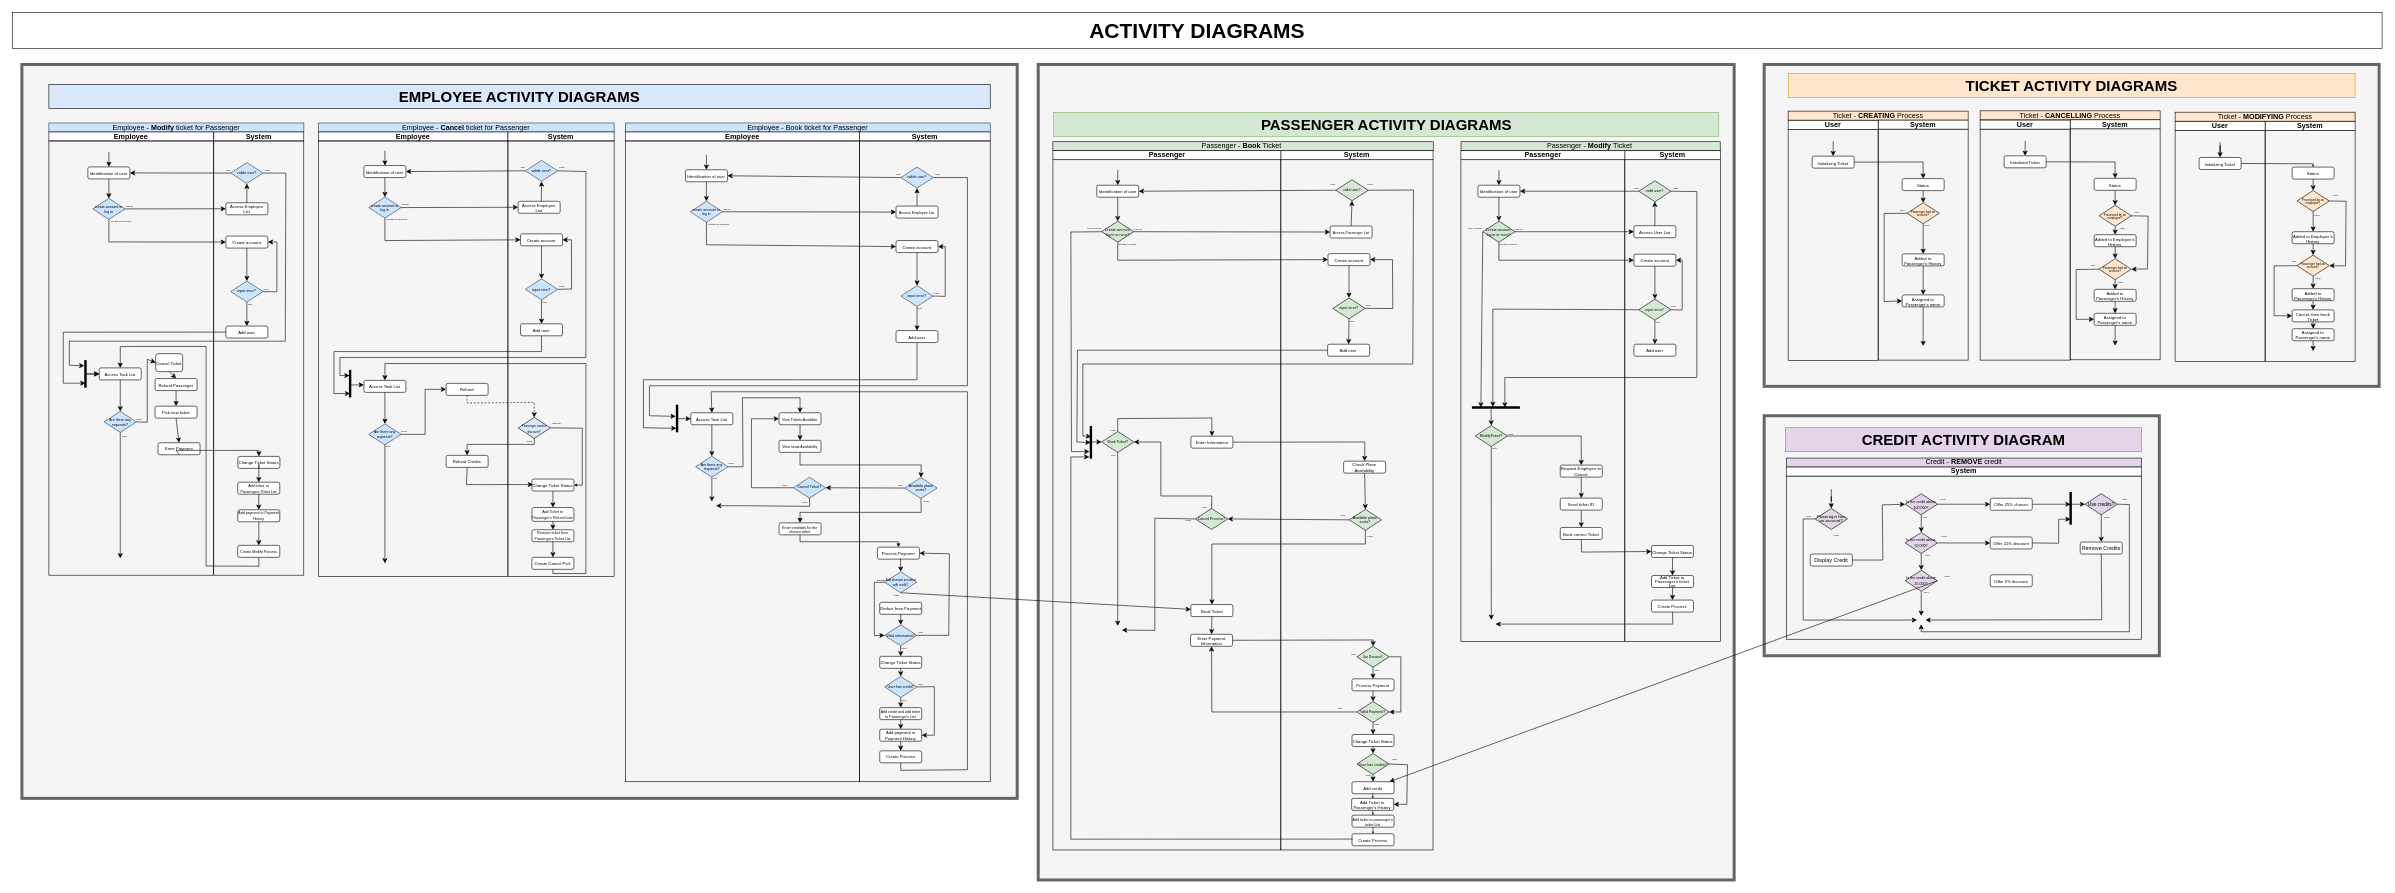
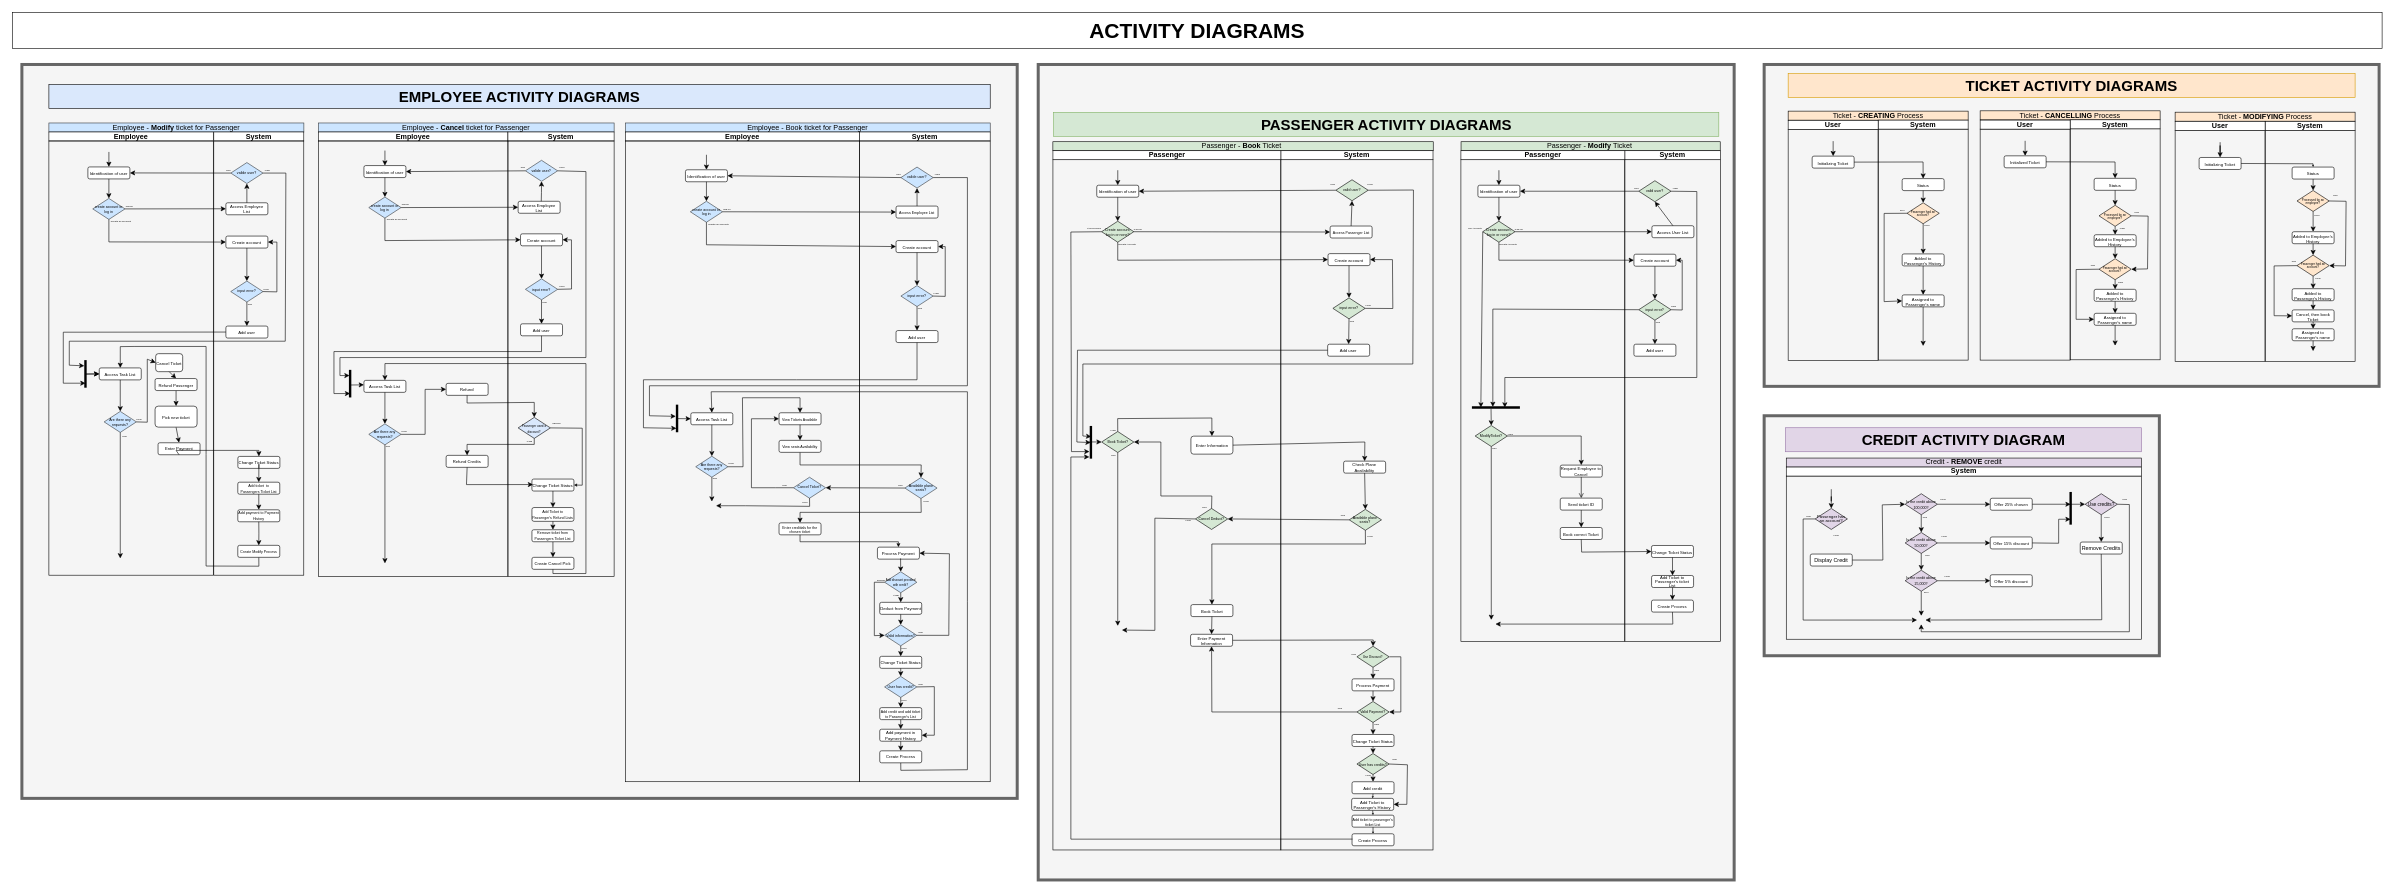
node "Access User List": moved (1655, 232) -> (1673, 232)
edge "Refund" -> "Passenger used a discount?": style dashed -> solid
node "Pick new ticket": size 42x12 -> 42x21
node "Enter Information": size 42x12 -> 42x18
edge "Request Employee to Cancel" -> "Send ticket ID": arrowhead classic -> open
node "Cancel Process?": label "Cancel Process?" -> "Cancel Deduct?"
edge "Add discount provided with credit?" -> "Book Ticket": now "Add discount provided with credit?" -> "Deduct from Payment"
edge "Is the credit above 25,000?" -> "Add credit": now "Is the credit above 25,000?" -> "Offer 5% discount"
